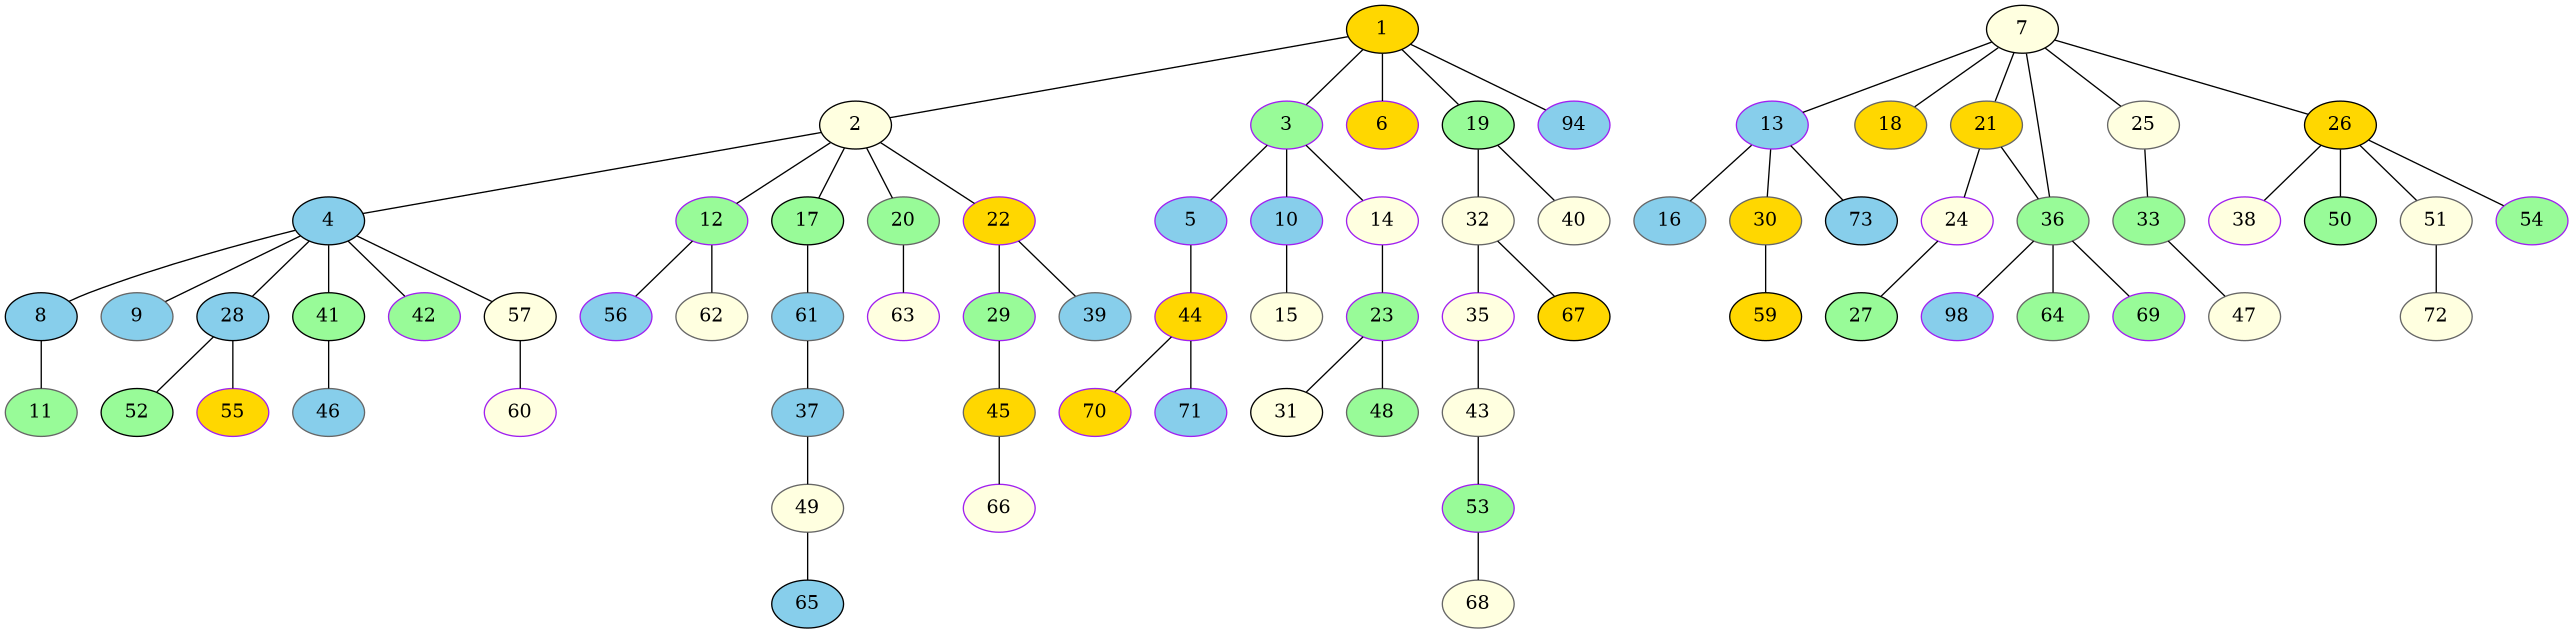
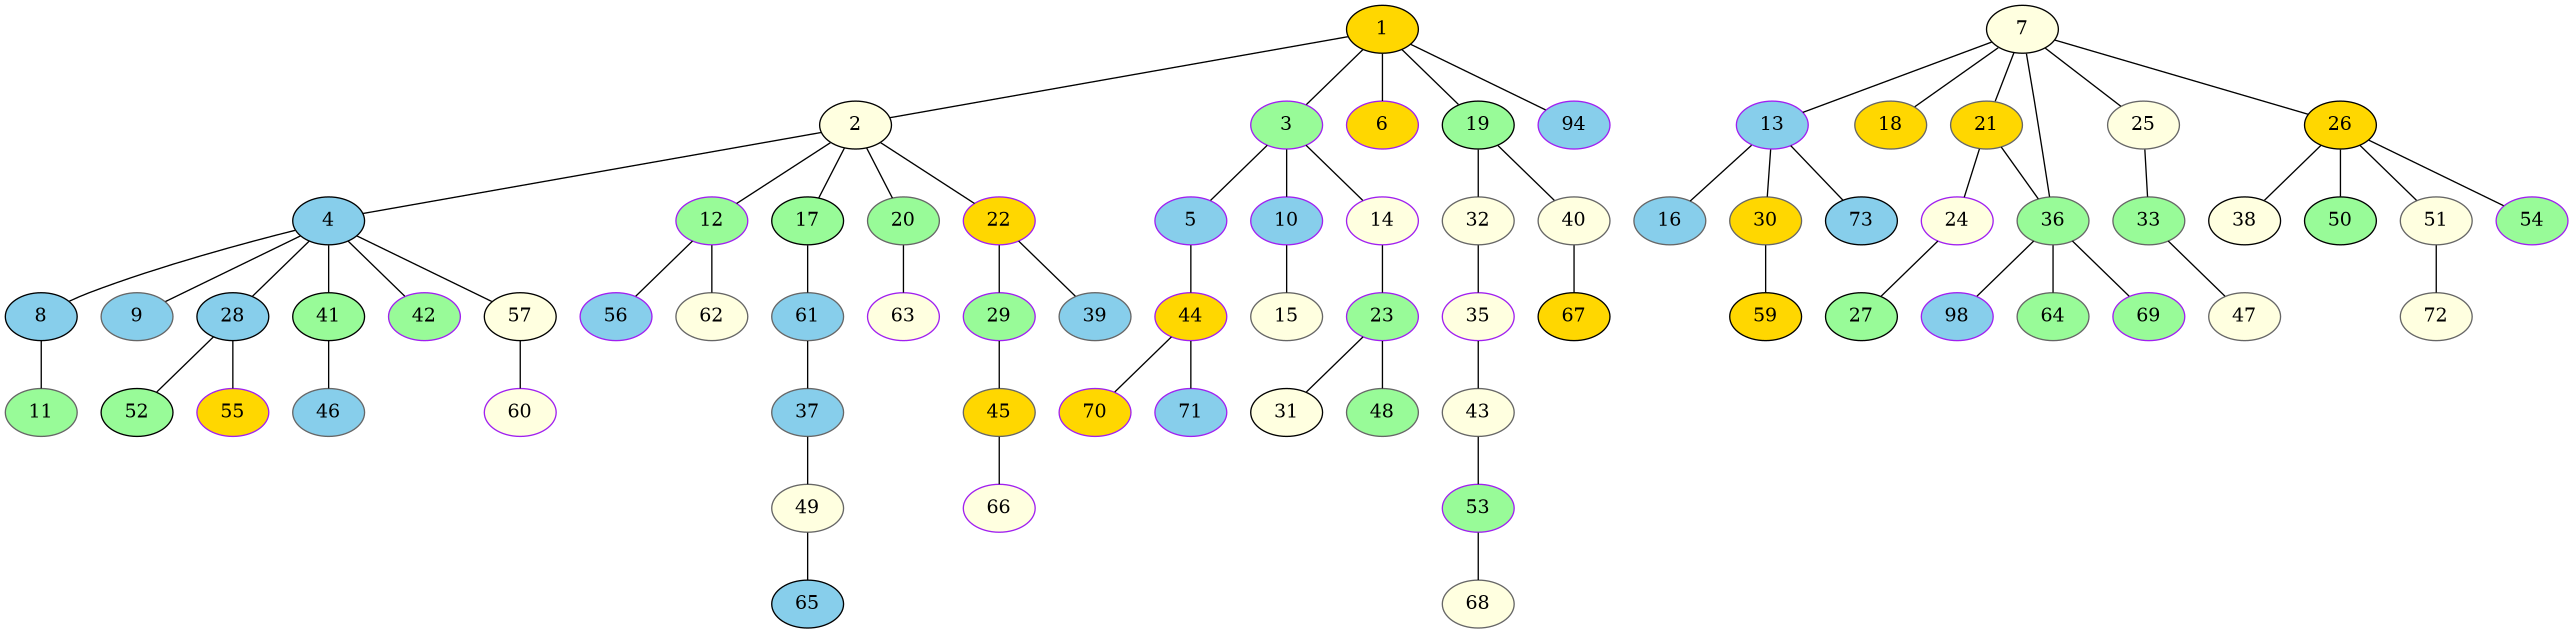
node "38": color purple -> black
edge "32" -- "67": now "40" -- "67"
